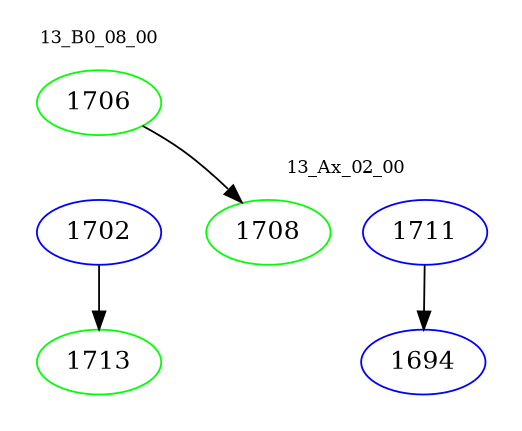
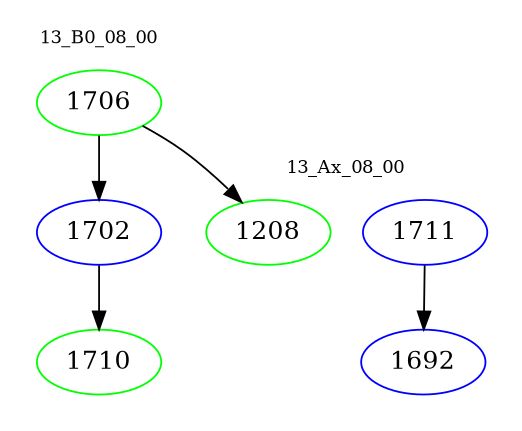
edge "1706" -> "1702": added
cluster "13_Ax_02_00": label "13_Ax_02_00" -> "13_Ax_08_00"
node "1708": label "1708" -> "1208"
node "1713": label "1713" -> "1710"
node "1694": label "1694" -> "1692"
